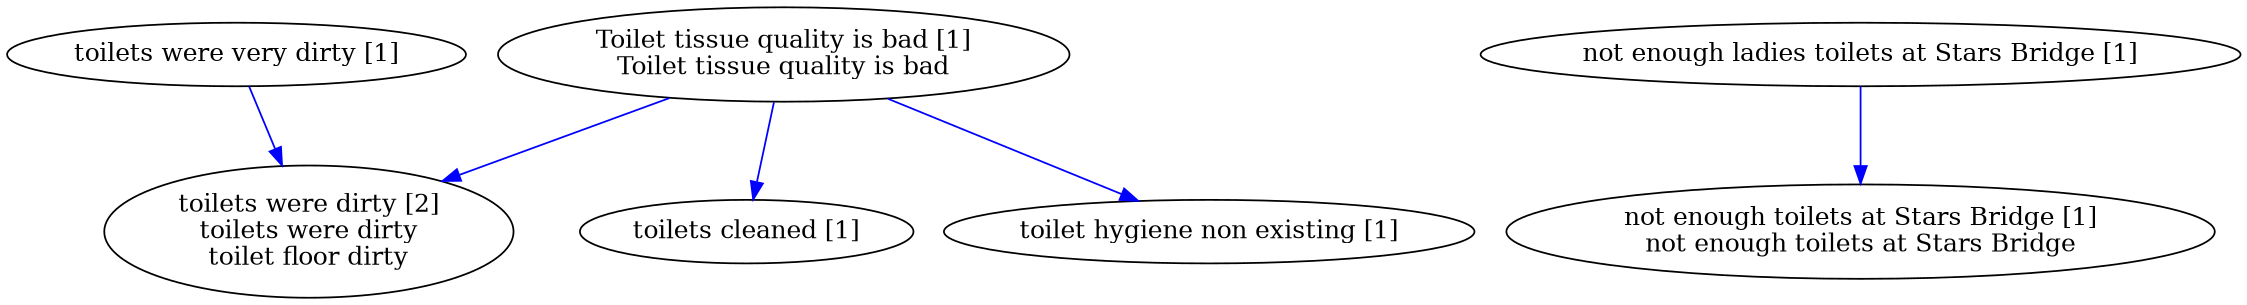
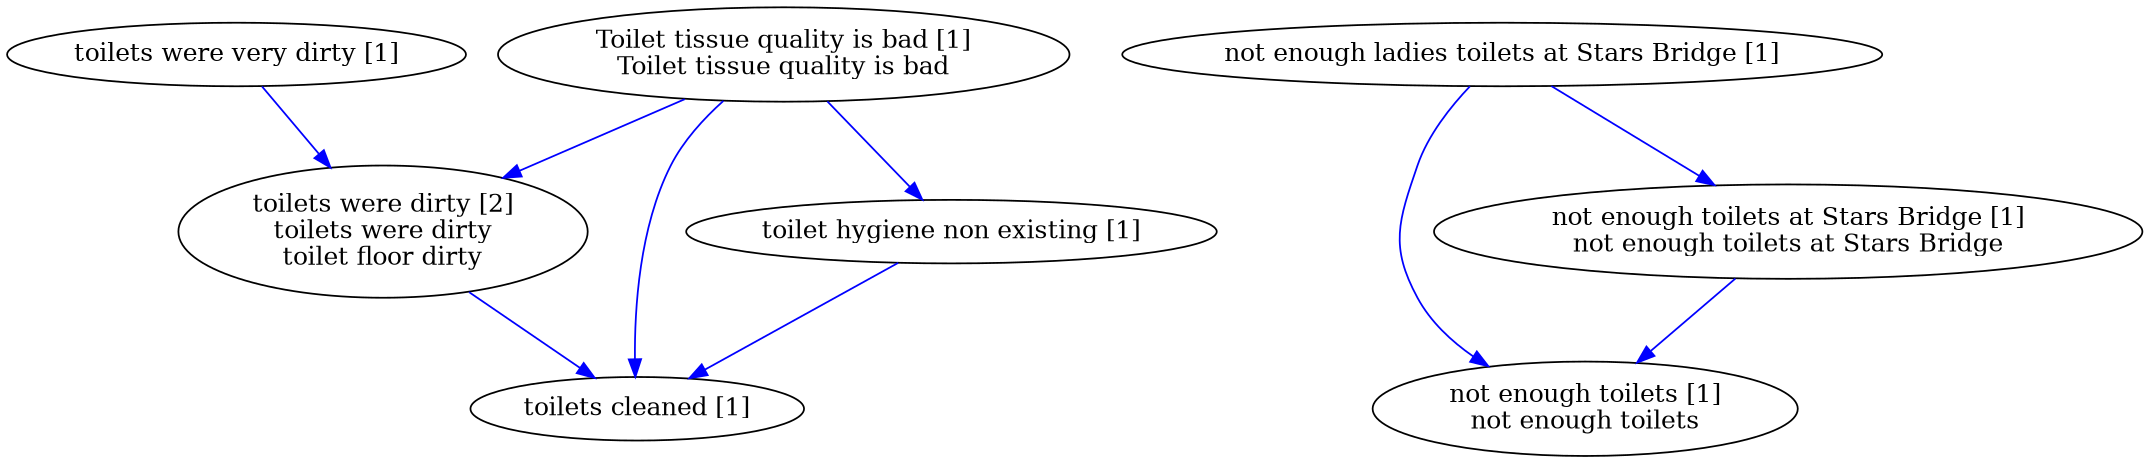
edge "toilet hygiene non existing [1]" -> "toilets cleaned [1]": added
edge "toilets were dirty [2] toilets were dirty toilet floor dirty" -> "toilets cleaned [1]": added
node "not enough toilets [1] not enough toilets": added
